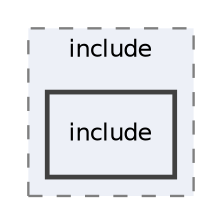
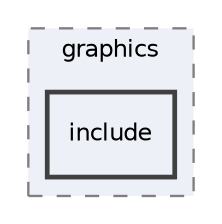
cluster "include": label "include" -> "graphics"
